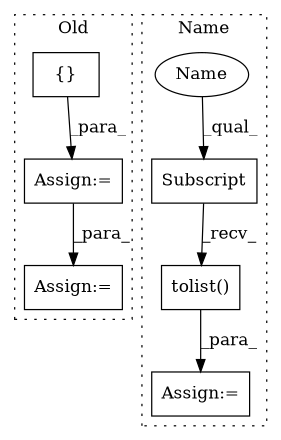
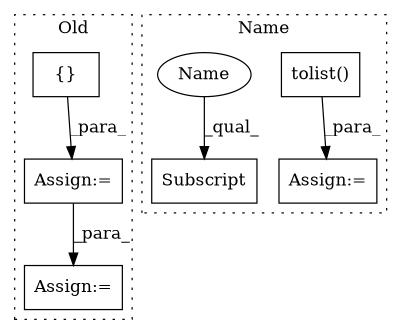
edge "Subscript" -> "tolist()": removed, label "_recv_"
